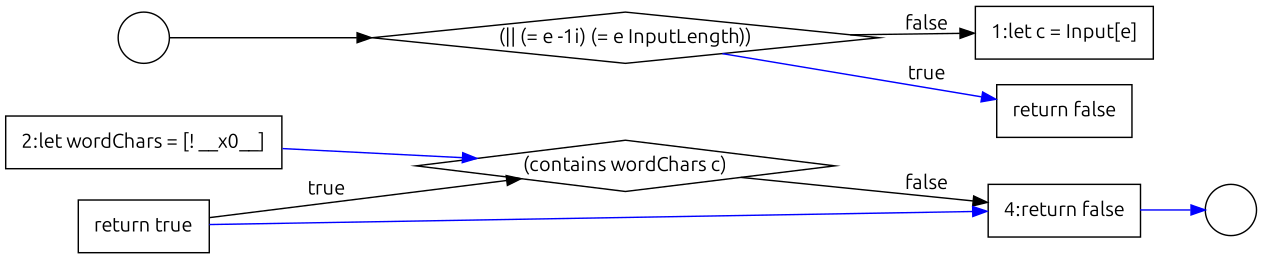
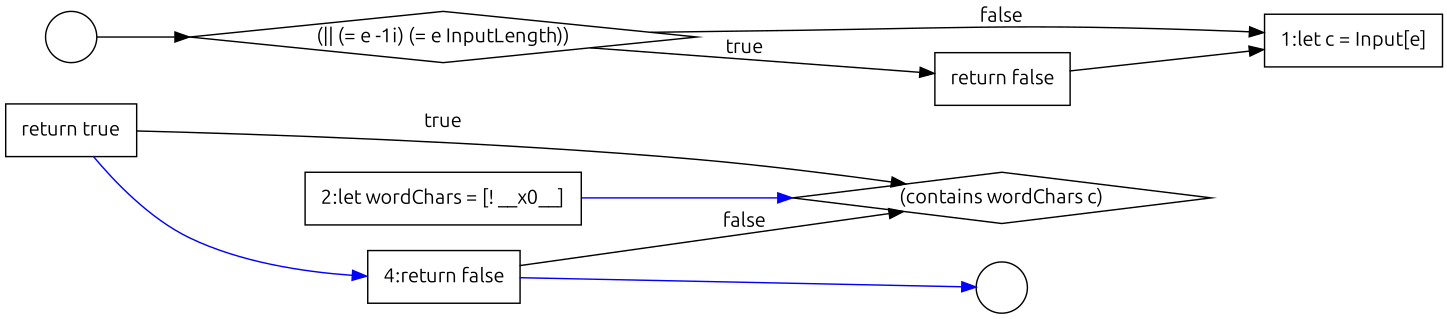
edge "return false" -> "1:let c = Input[e]": added
edge "(|| (= e -1i) (= e InputLength))" -> "return false": color blue -> black
edge "(contains wordChars c)" -> "4:return false": reversed
